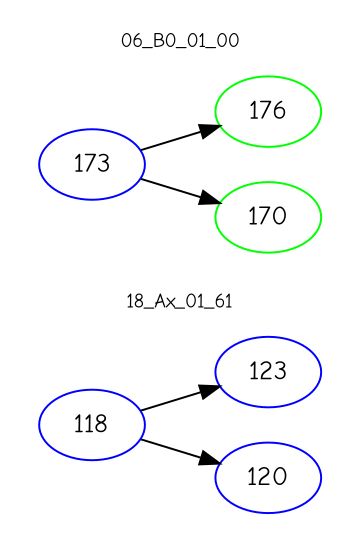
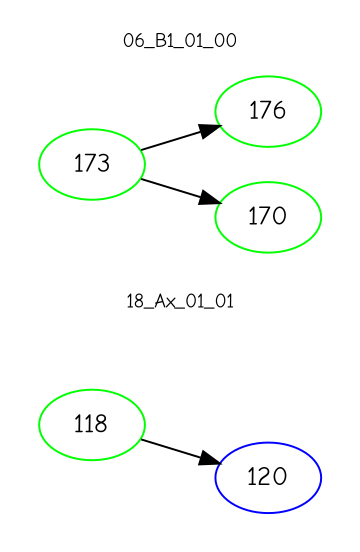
cluster "06_B0_01_00": label "06_B0_01_00" -> "06_B1_01_00"
node "173": color blue -> green
cluster "18_Ax_01_61": label "18_Ax_01_61" -> "18_Ax_01_01"
node "123": removed
node "118": color blue -> green
